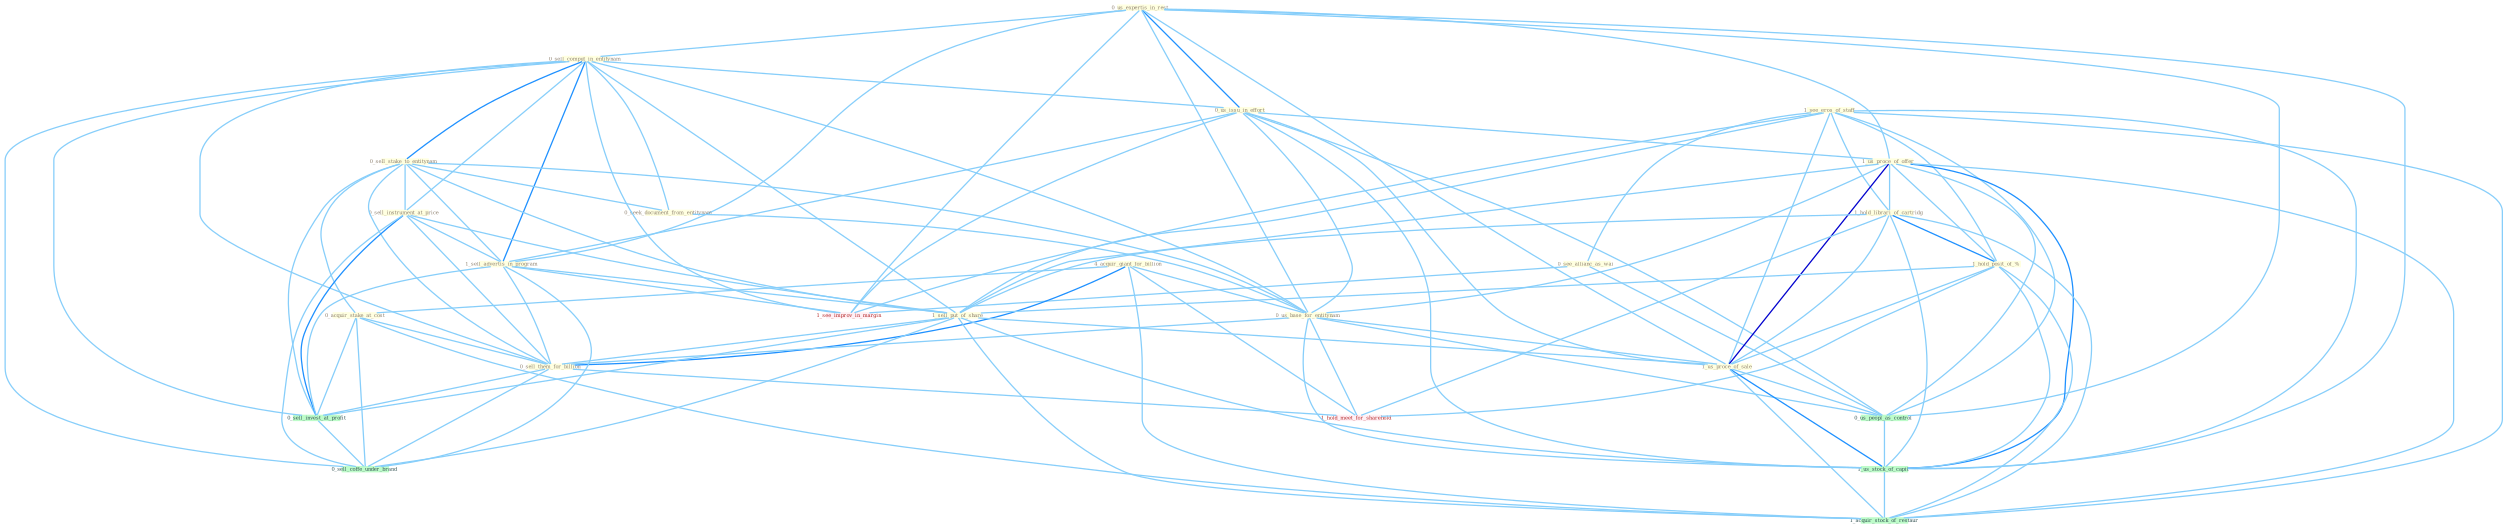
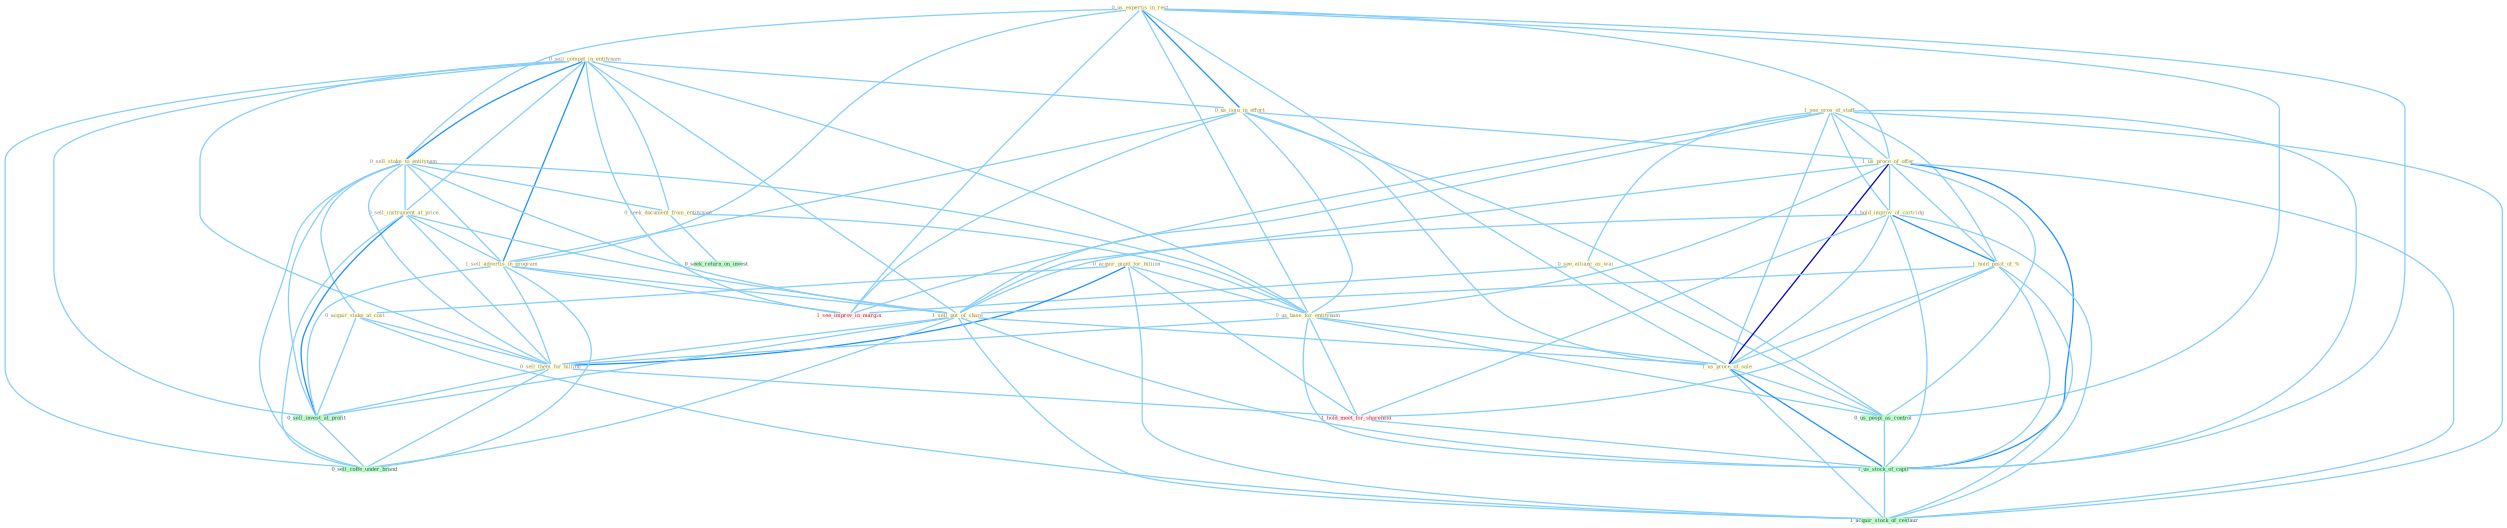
edge "0_us_expertis_in_rest" -- "0_sell_comput_in_entitynam": now "0_us_expertis_in_rest" -- "0_sell_stake_to_entitynam"
node "1_hold_librari_of_cartridg": label "1_hold_librari_of_cartridg" -> "1_hold_improv_of_cartridg"
edge "1_see_eros_of_staff" -- "0_us_peopl_as_control": now "1_see_eros_of_staff" -- "1_us_proce_of_offer"
node "0_seek_return_on_invest": added
node "4_acquir_giant_for_billion": label "4_acquir_giant_for_billion" -> "0_acquir_giant_for_billion"
edge "0_acquir_stake_at_cost" -- "0_sell_coffe_under_brand": now "0_sell_stake_to_entitynam" -- "0_sell_coffe_under_brand"
edge "0_us_issu_in_effort" -- "1_us_stock_of_capit": now "1_hold_meet_for_sharehold" -- "1_us_stock_of_capit"
